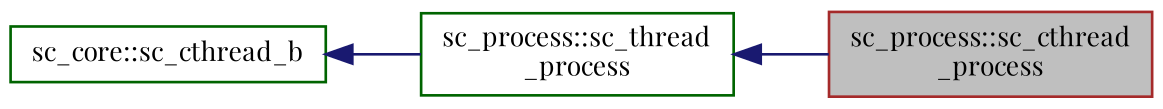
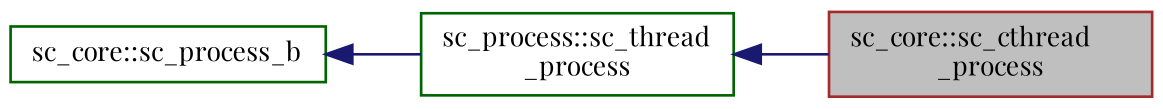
node "sc_core::sc_cthread_b": label "sc_core::sc_cthread_b" -> "sc_core::sc_process_b"
node "sc_process::sc_cthread _process": label "sc_process::sc_cthread _process" -> "sc_core::sc_cthread _process"
